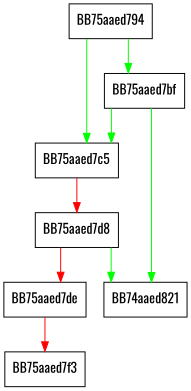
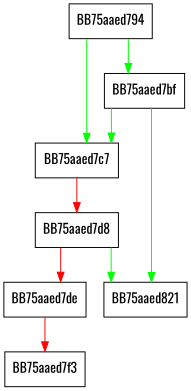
node "BB75aaed7c5": label "BB75aaed7c5" -> "BB75aaed7c7"
node "BB74aaed821": label "BB74aaed821" -> "BB75aaed821"
